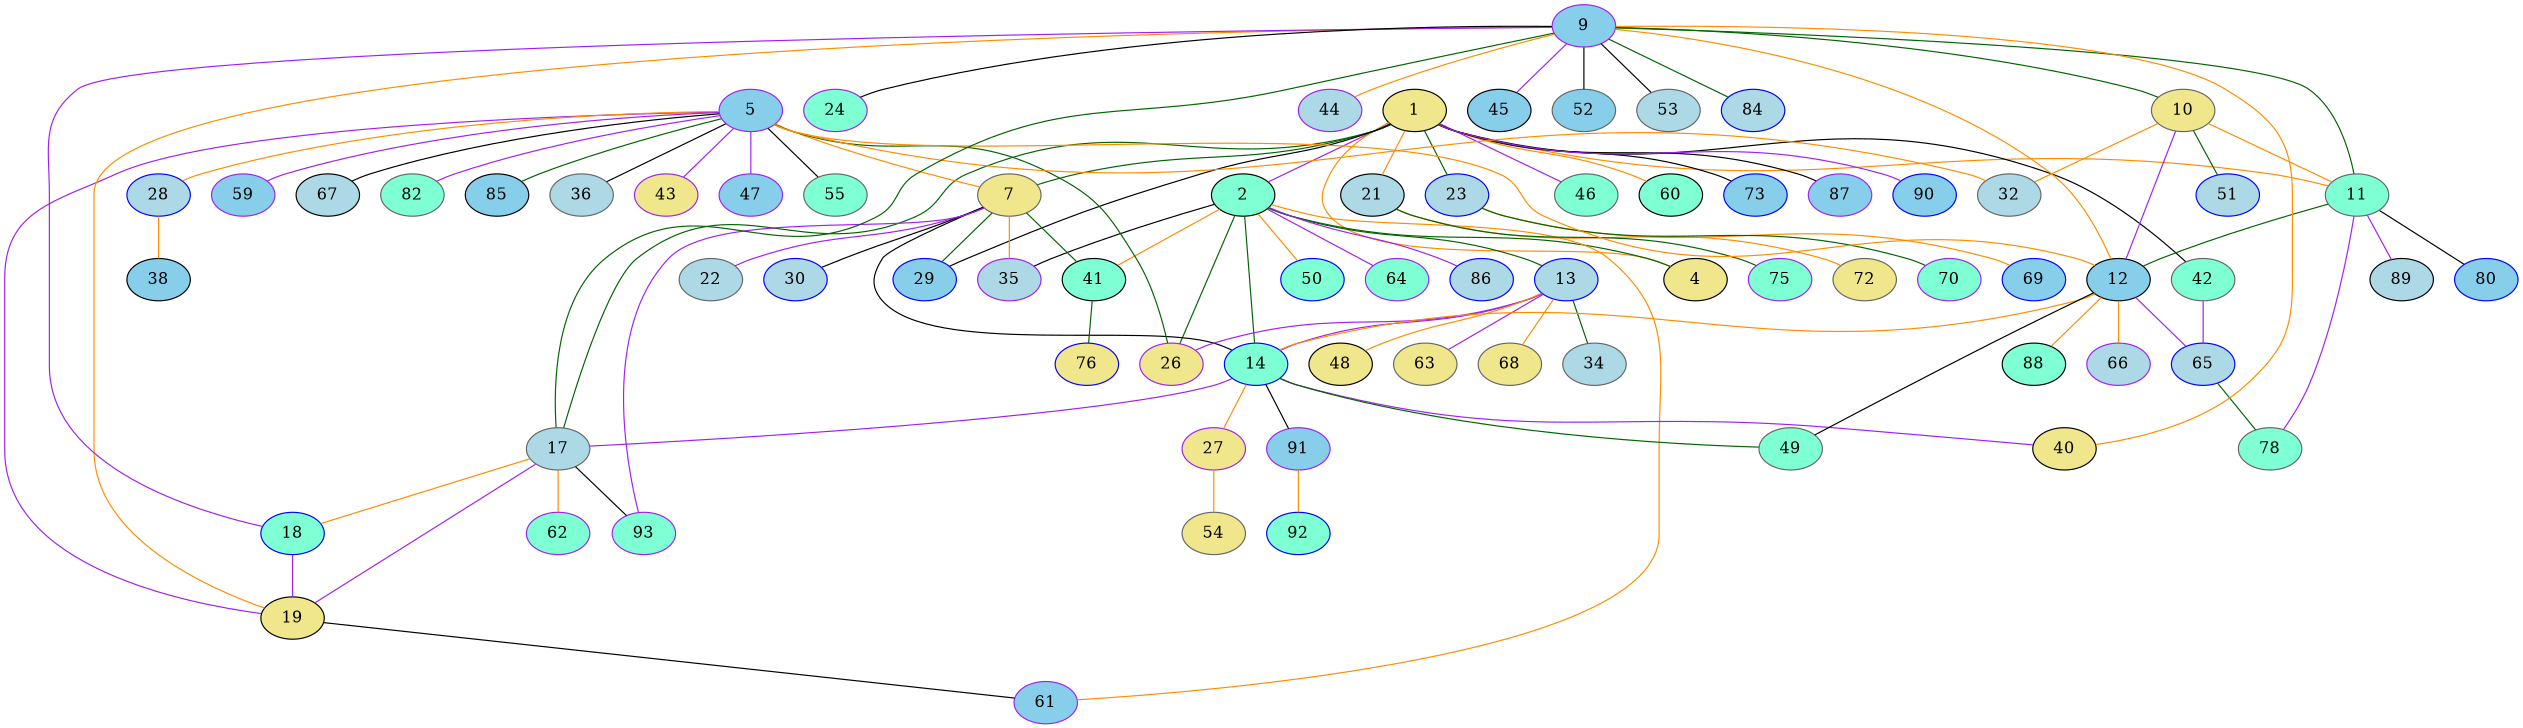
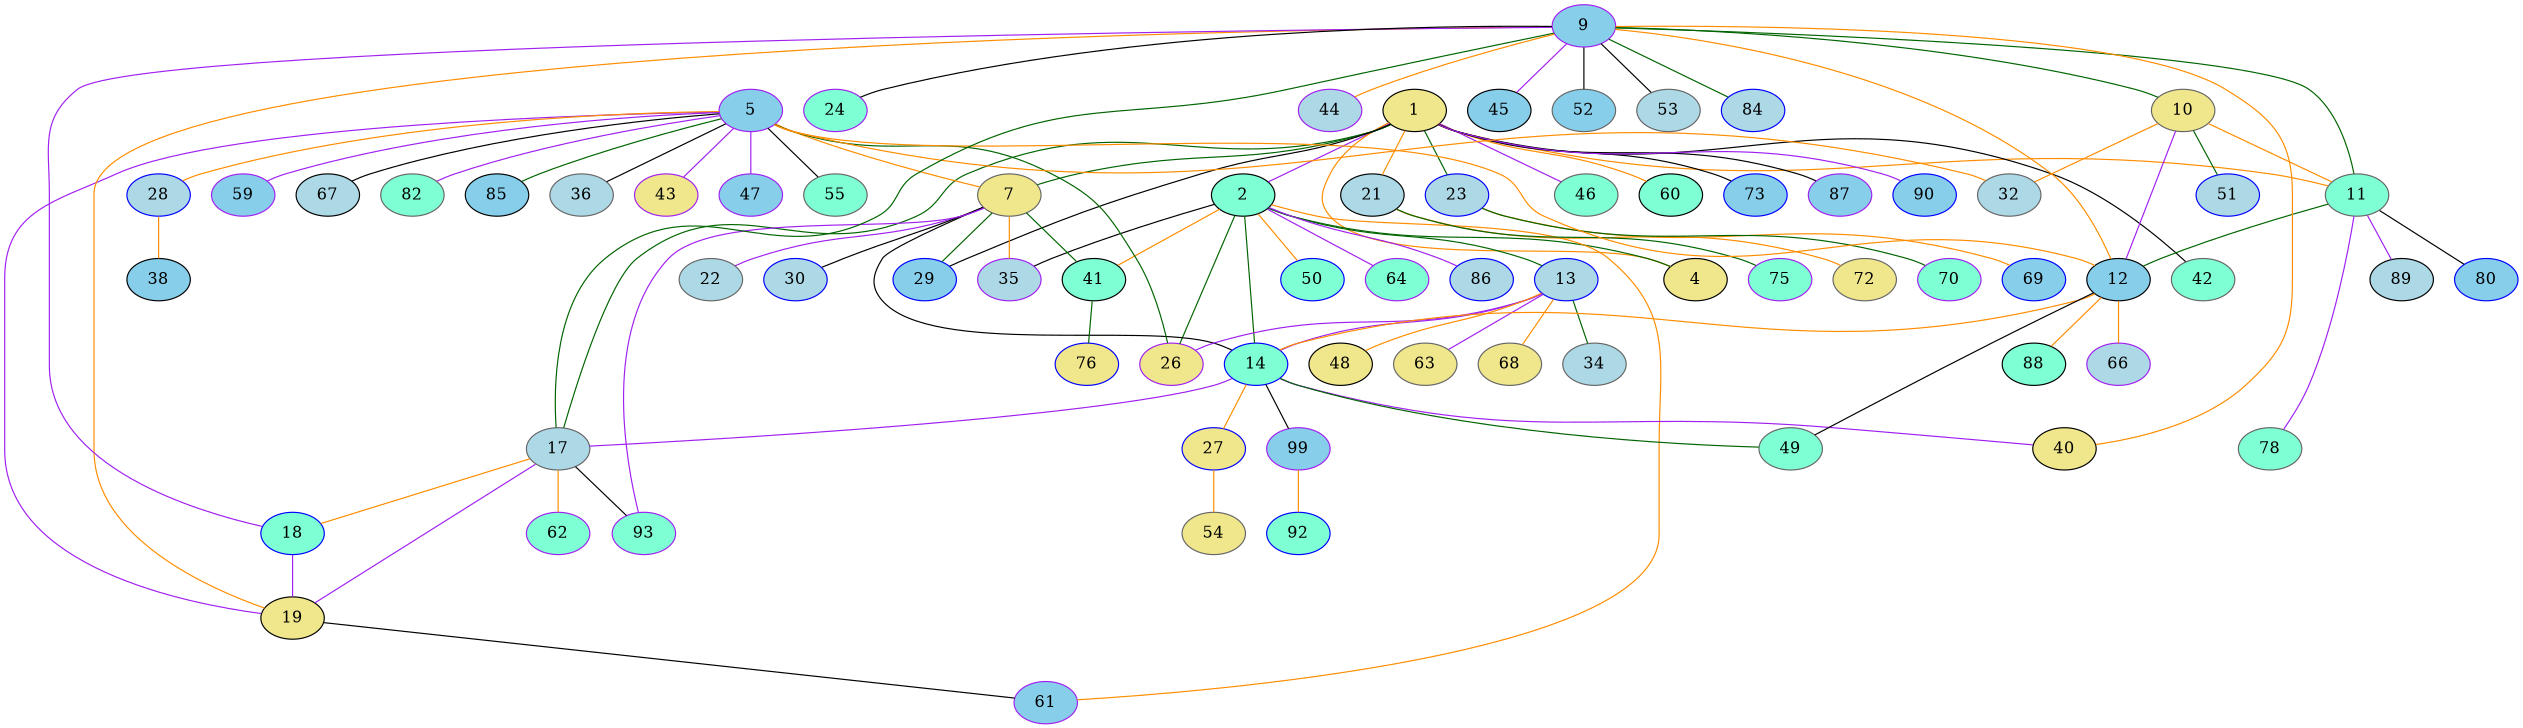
node "65": removed
node "27": color purple -> blue
node "91": label "91" -> "99"
